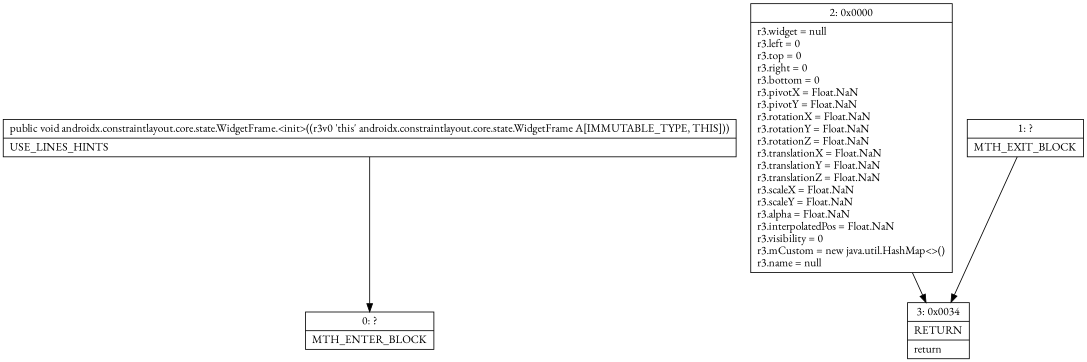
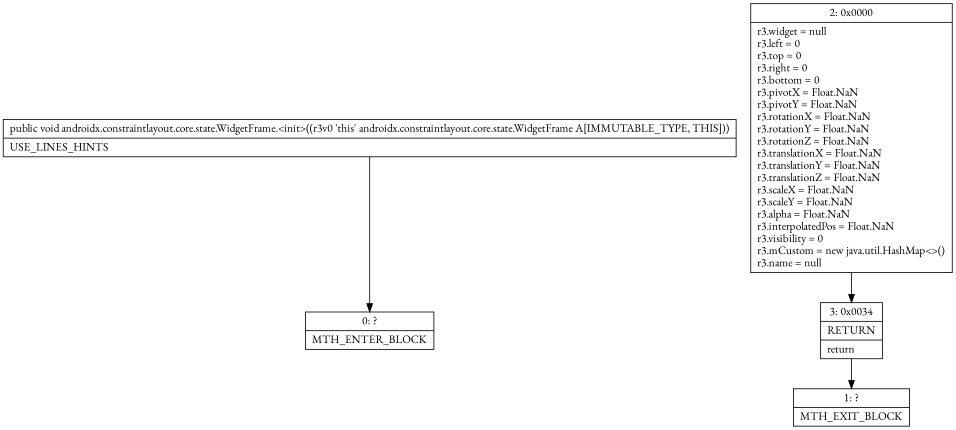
edge "1: ?" -> "3: 0x0034": reversed
